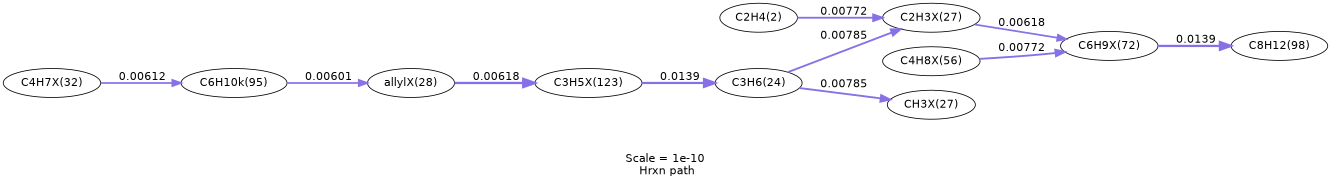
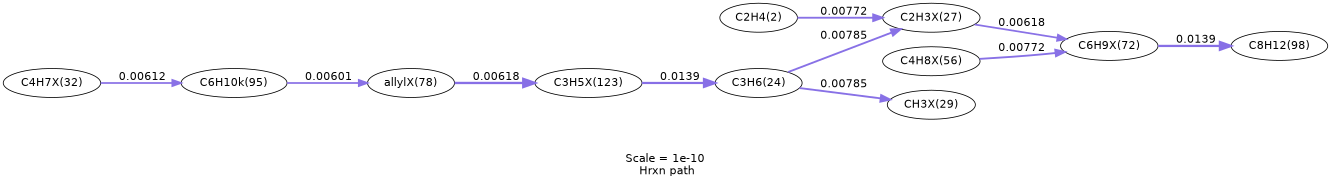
node "allylX(28)": label "allylX(28)" -> "allylX(78)"
node "CH3X(27)": label "CH3X(27)" -> "CH3X(29)"
